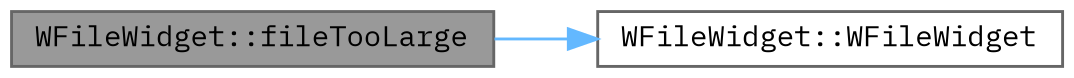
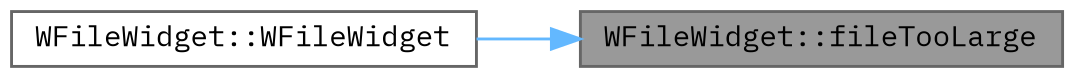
edge "WFileWidget::fileTooLarge" -> "WFileWidget::WFileWidget": reversed
